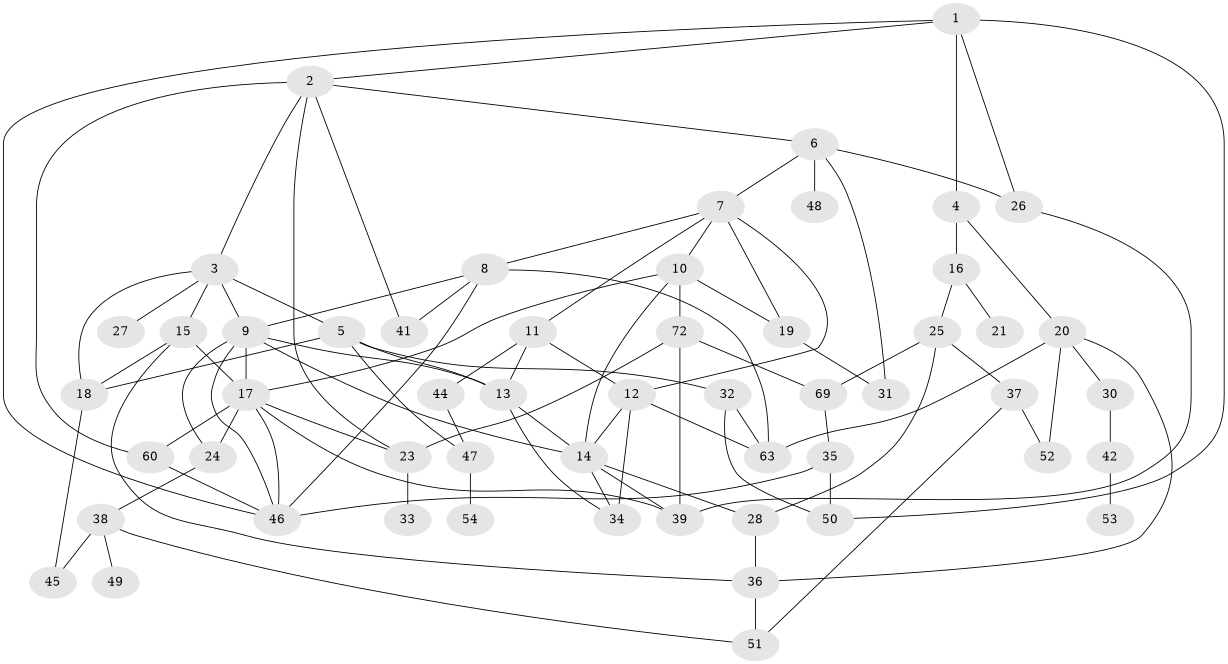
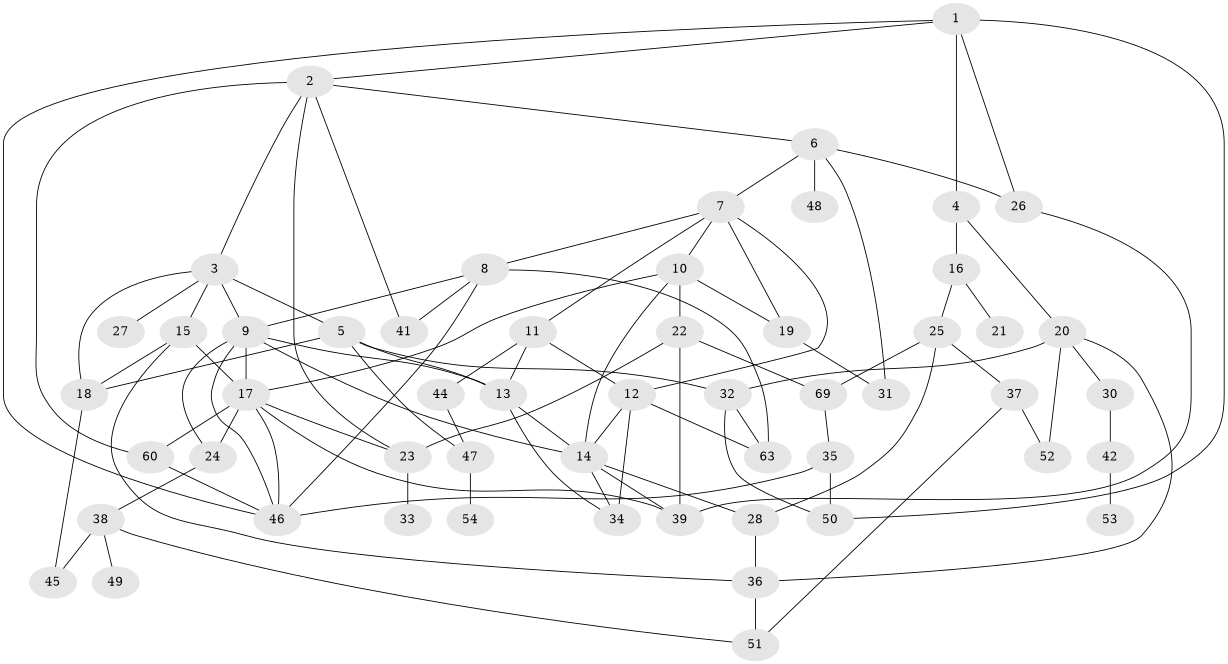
node "72": label "72" -> "22"
edge "20" -- "63": now "20" -- "32"
